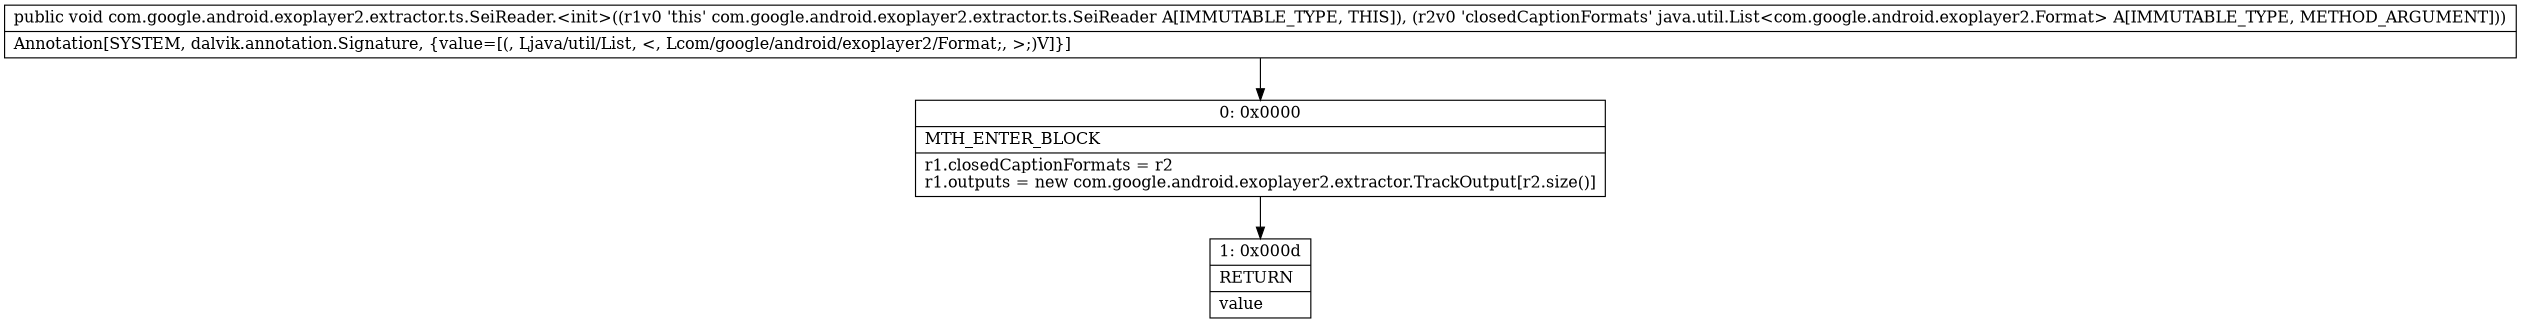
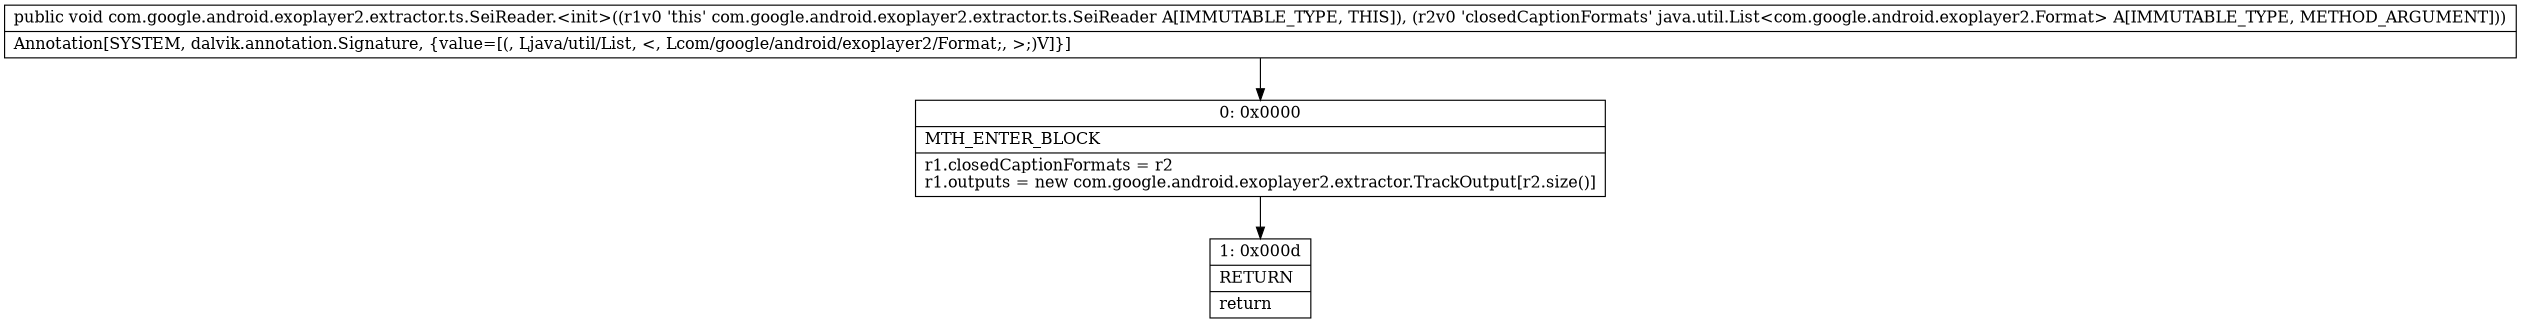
node "1: 0x000d": text "value" -> "return"
